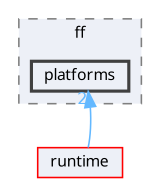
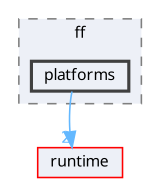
edge "runtime" -> "platforms": reversed
